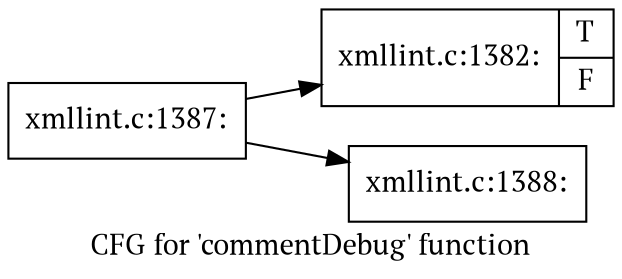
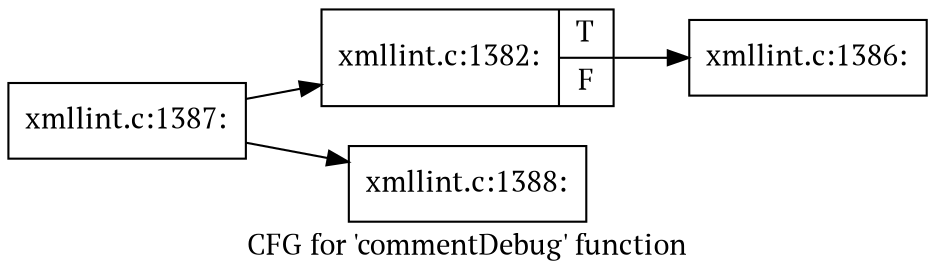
node "xmllint.c:1386:": added
